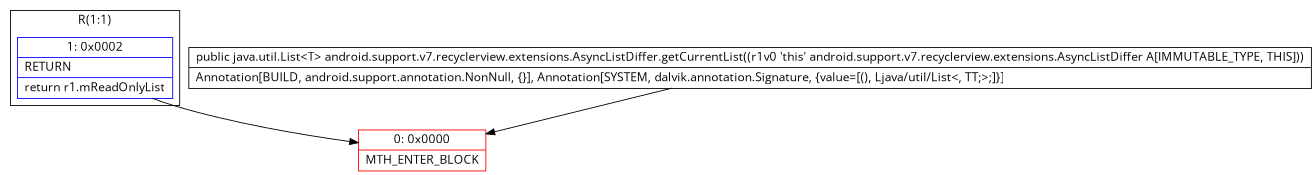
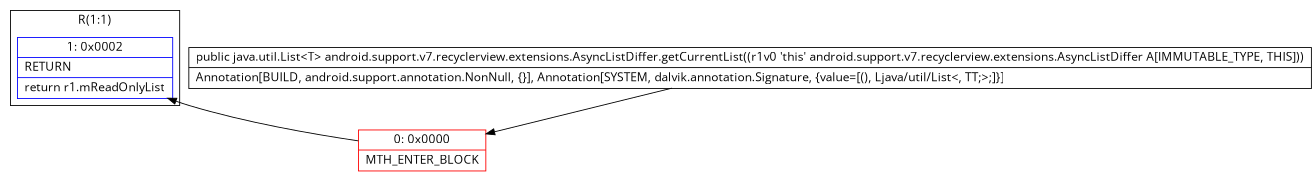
edge "1: 0x0002" -> "0: 0x0000": reversed
